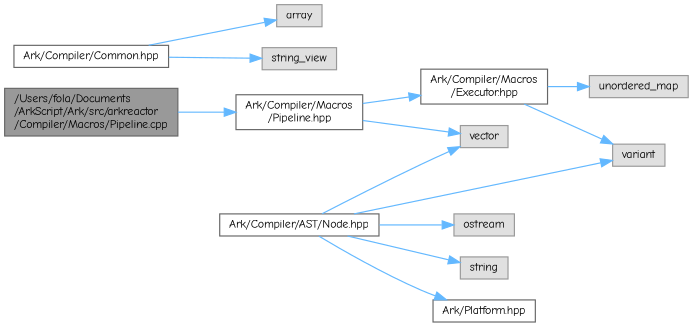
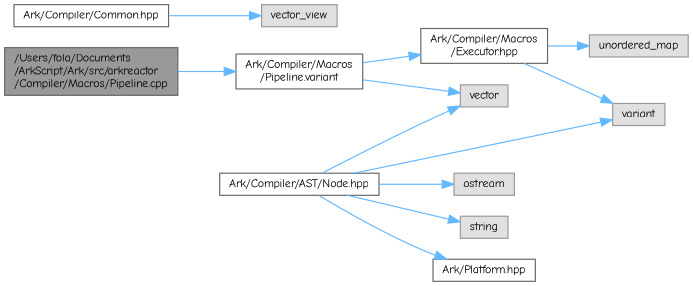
node "array": removed
node "string_view": label "string_view" -> "vector_view"
node "Ark/Compiler/Macros /Pipeline.hpp": label "Ark/Compiler/Macros /Pipeline.hpp" -> "Ark/Compiler/Macros /Pipeline.variant"
